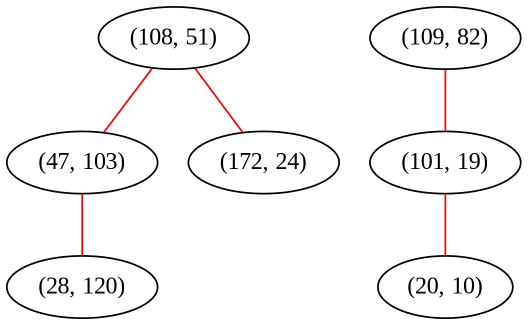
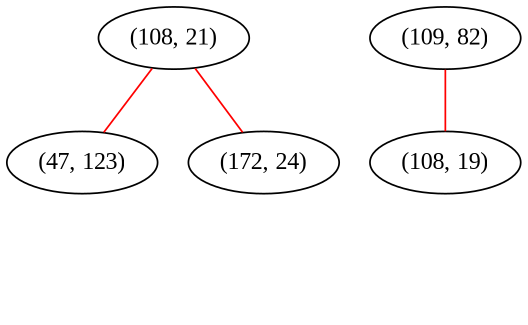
node "(108, 51)": label "(108, 51)" -> "(108, 21)"
node "(47, 103)": label "(47, 103)" -> "(47, 123)"
node "(101, 19)": label "(101, 19)" -> "(108, 19)"
node "(28, 120)": removed
node "(20, 10)": removed
